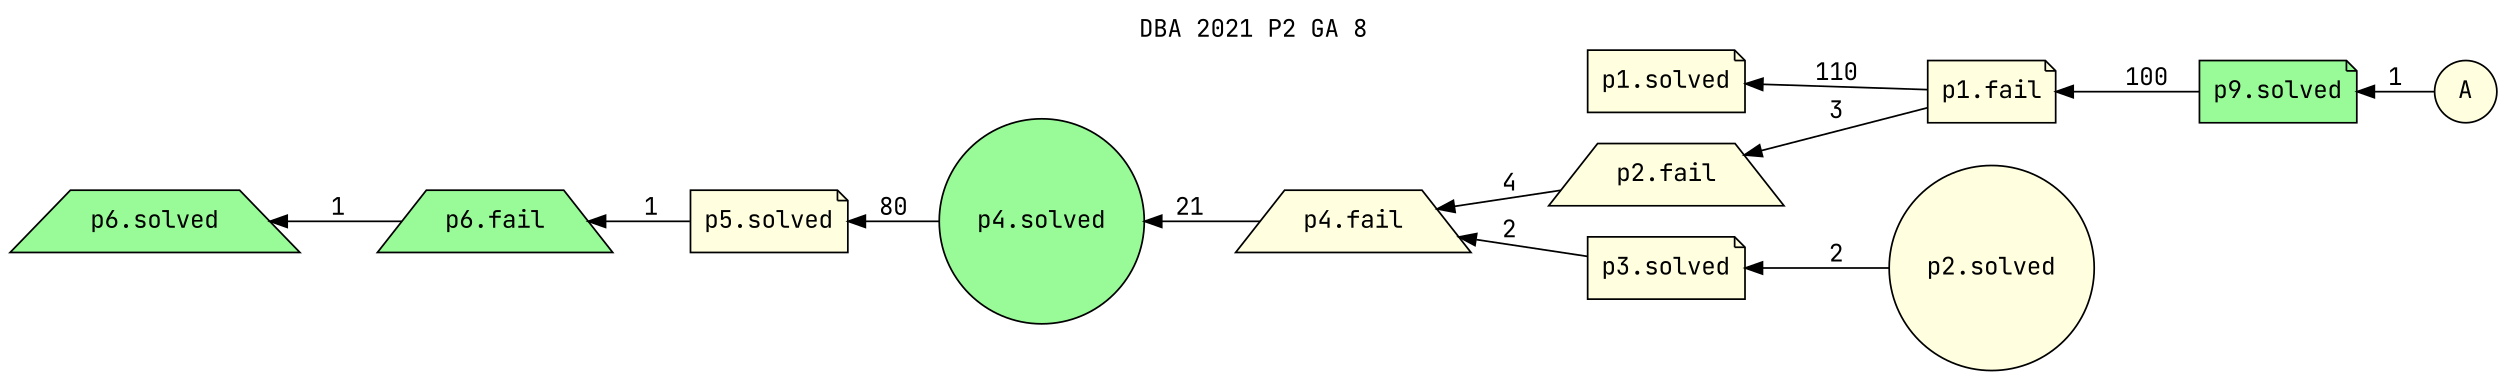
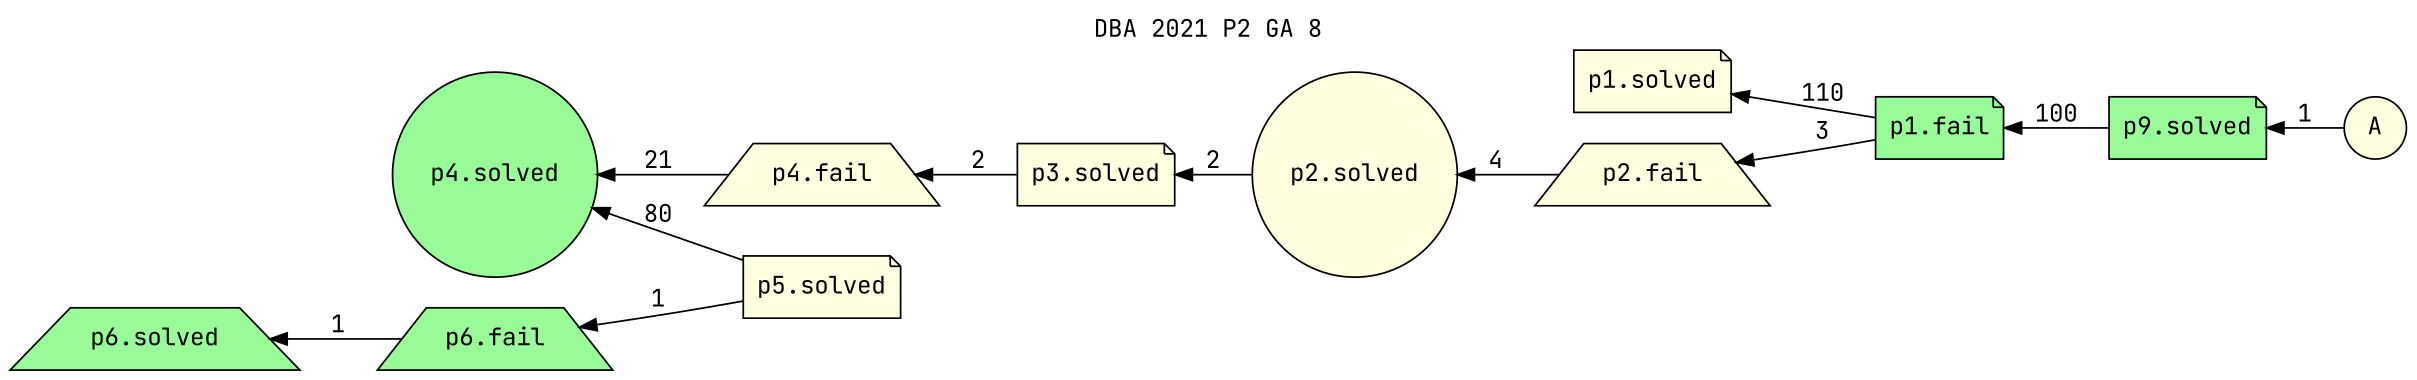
node "p1.fail": fillcolor lightyellow -> palegreen
edge "p2.fail" -> "p4.fail": now "p2.fail" -> "p2.solved"
edge "p4.solved" -> "p5.solved": reversed
